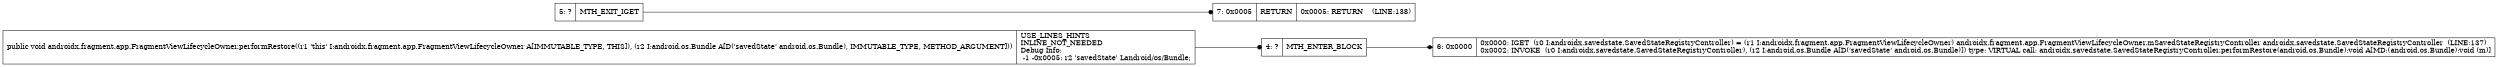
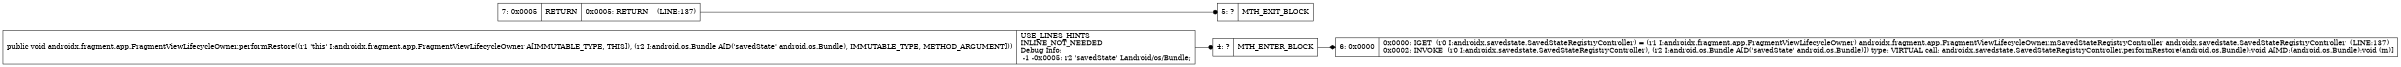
node "5: ?": text "MTH_EXIT_IGET" -> "MTH_EXIT_BLOCK"
edge "5: ?" -> "7: 0x0005": reversed
node "7: 0x0005": text "0x0005: RETURN    (LINE:138)" -> "0x0005: RETURN    (LINE:137)"
